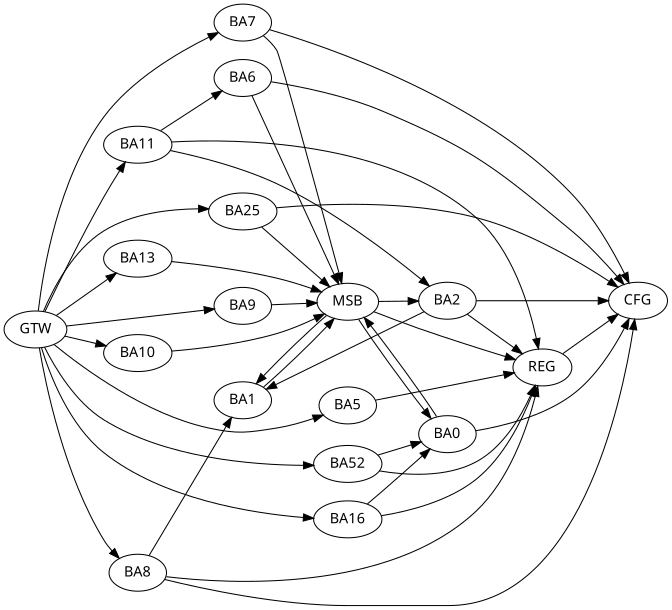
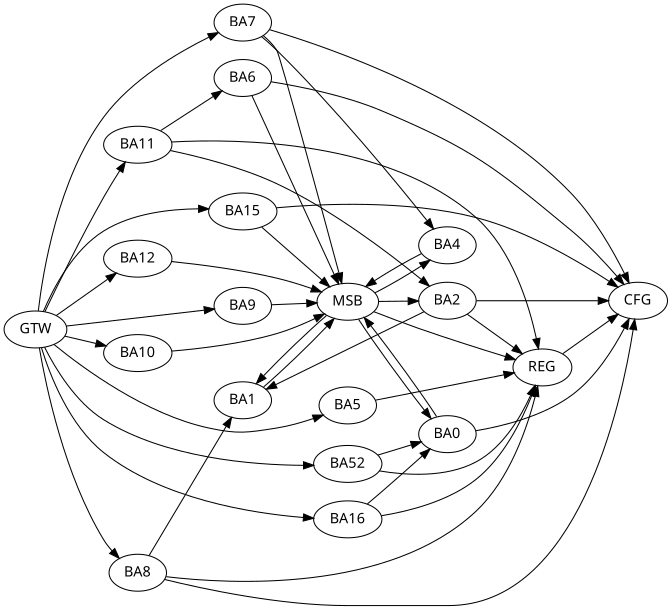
node "BA25": label "BA25" -> "BA15"
node "BA4": added
node "BA13": label "BA13" -> "BA12"
